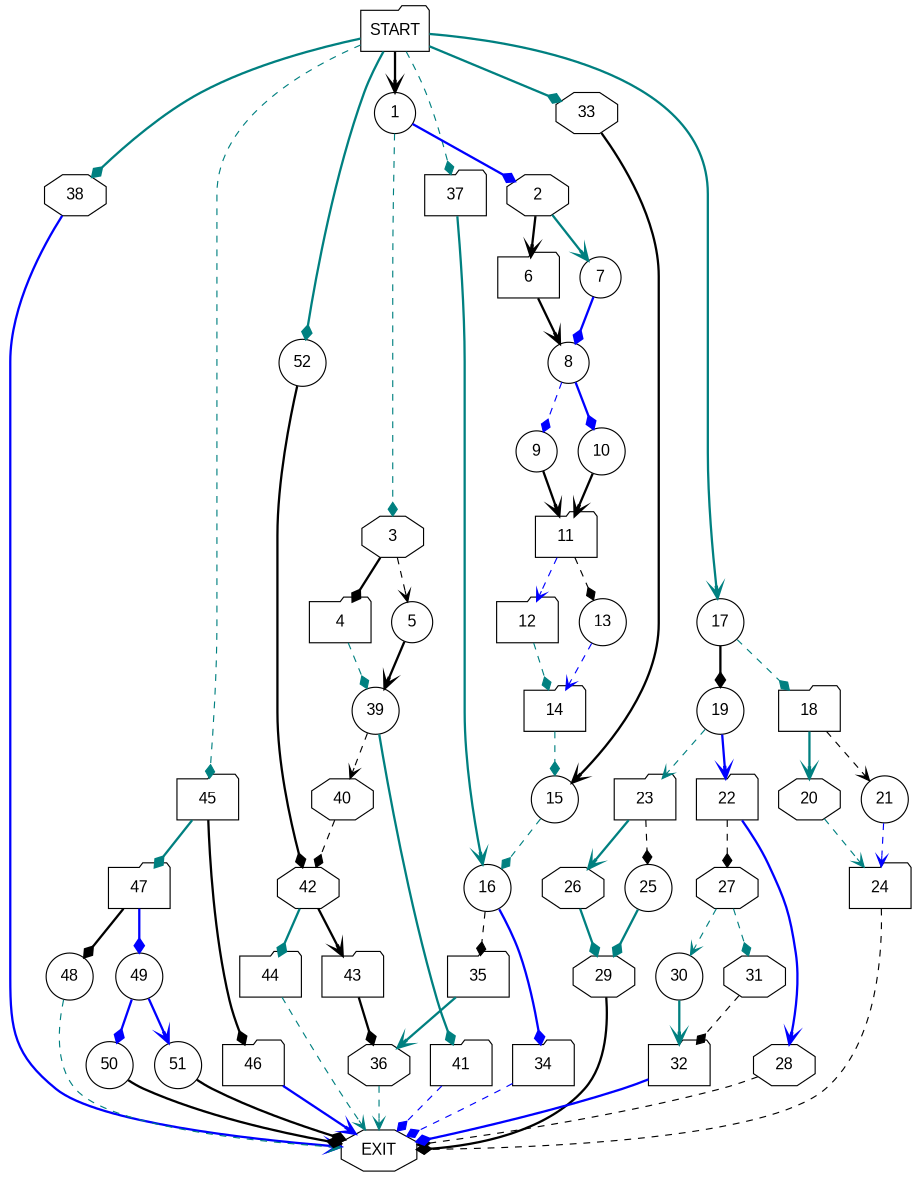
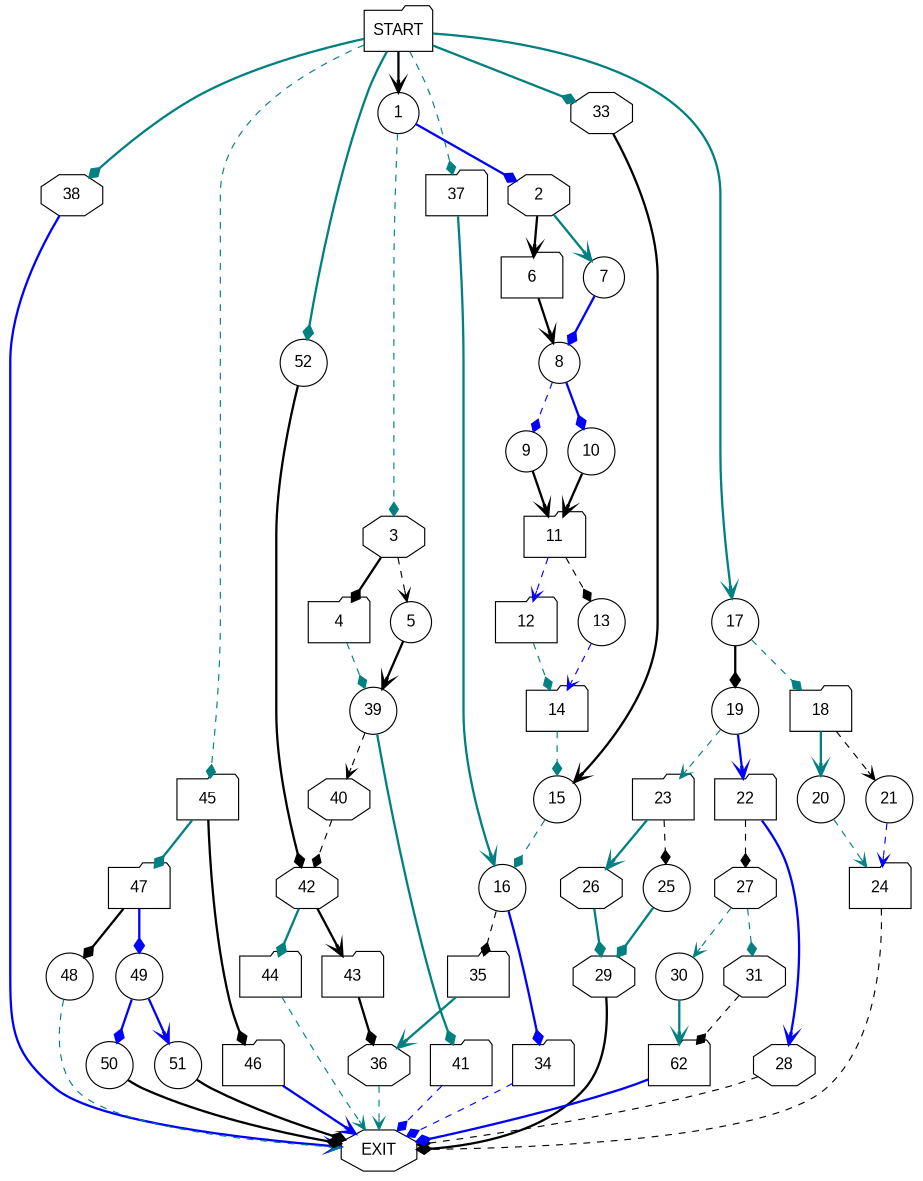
node "20": shape octagon -> circle
node "32": label "32" -> "62"
